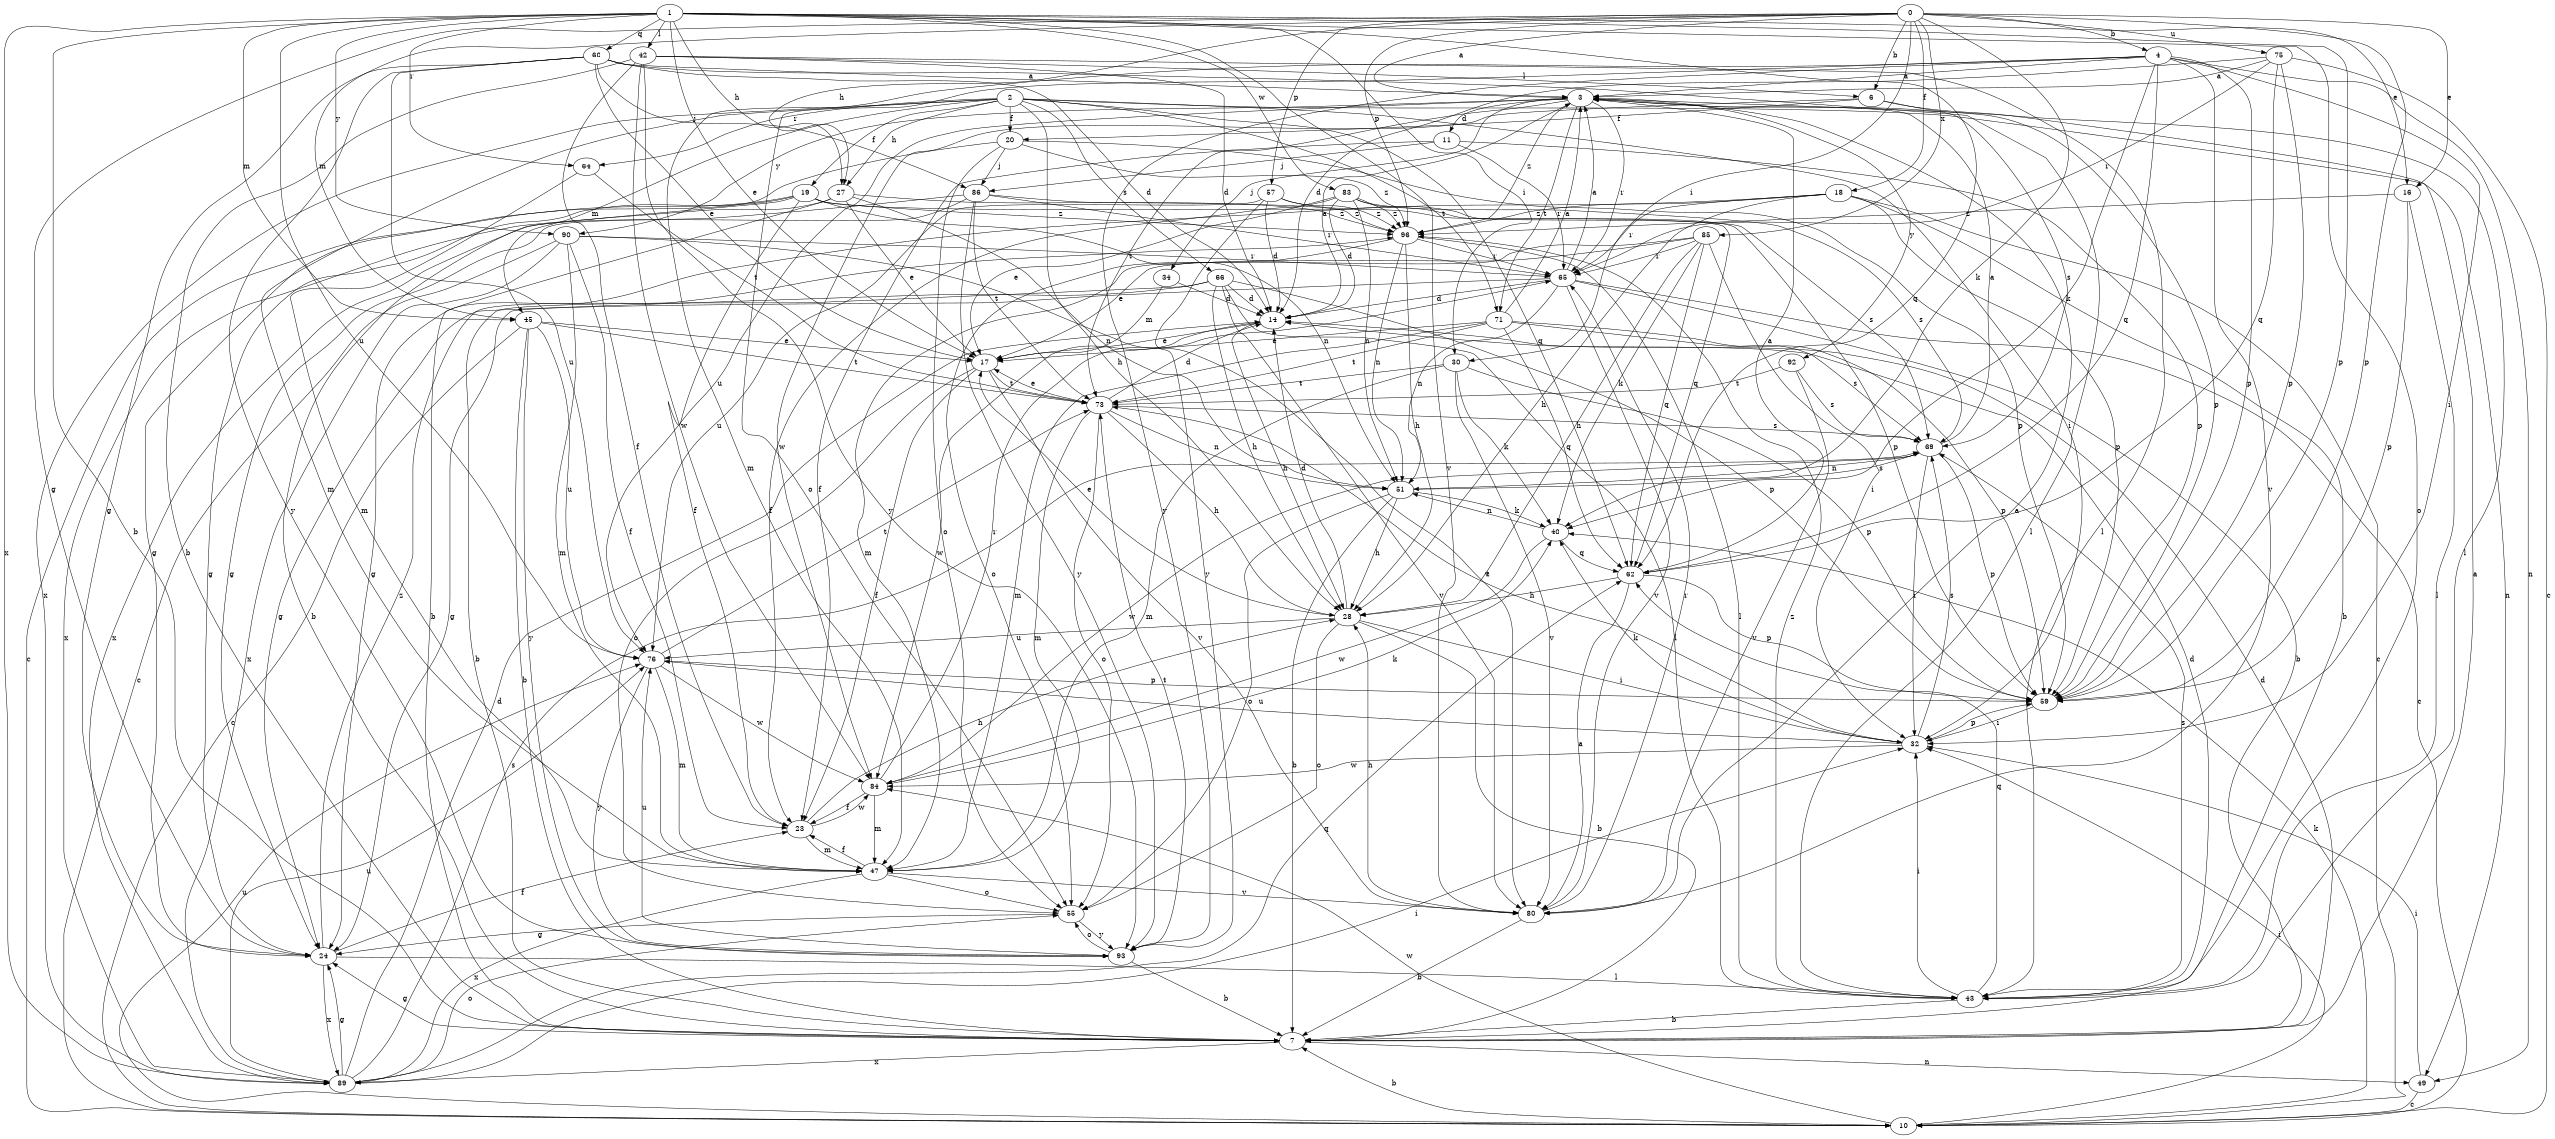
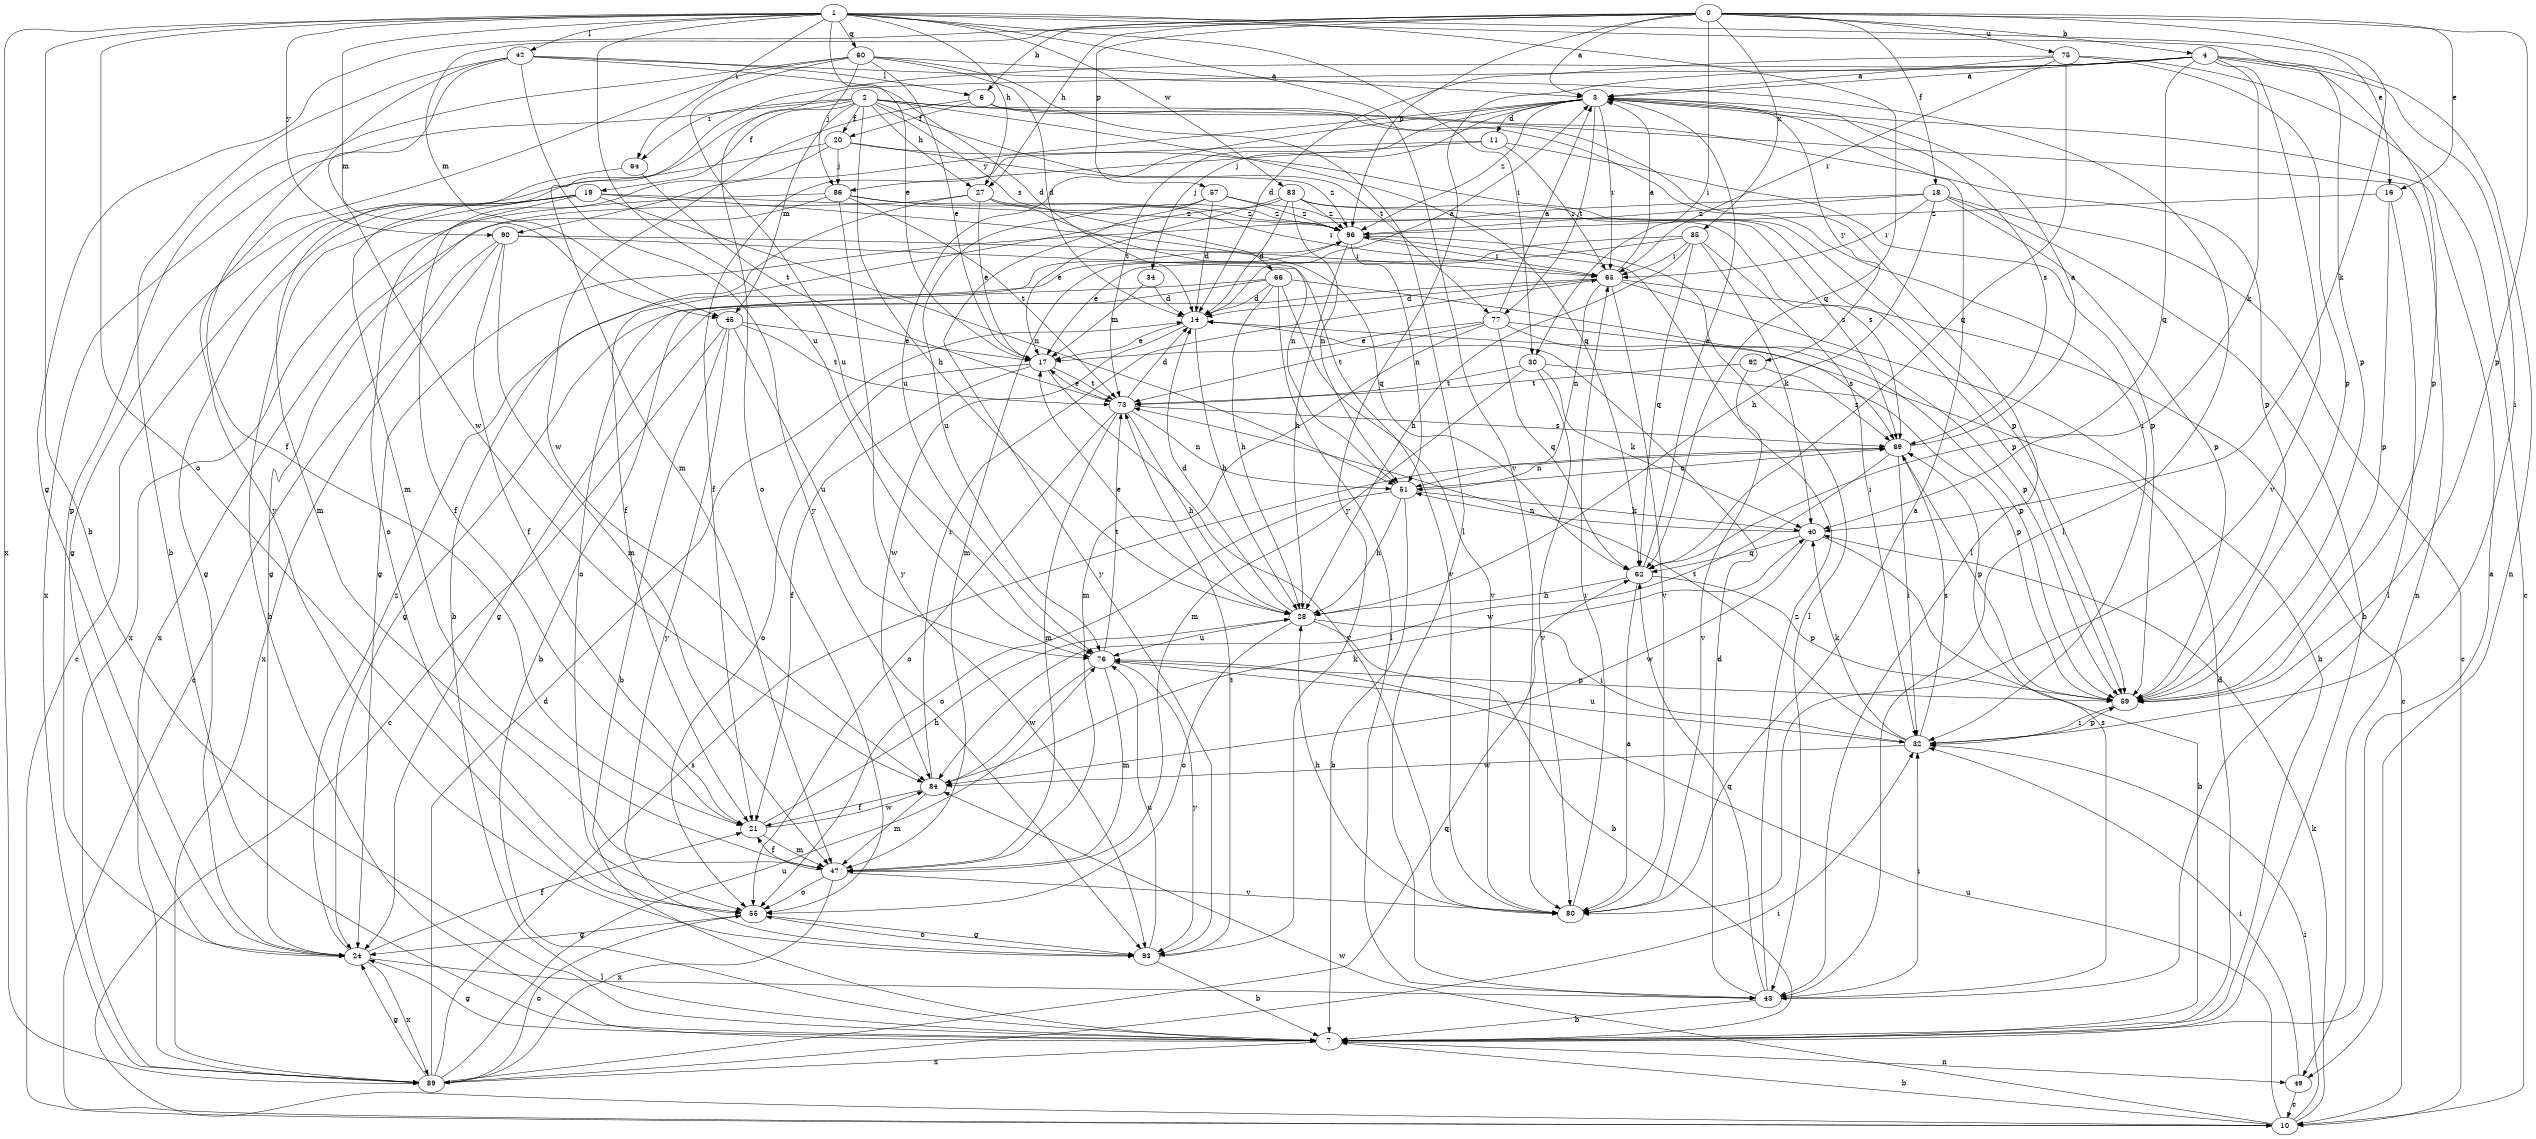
edge "1" -> "43": now "1" -> "55"
node "71": label "71" -> "77"
edge "51" -> "69": label "s" -> "o"
edge "60" -> "24": label "g" -> "p"
node "23": label "23" -> "21"
edge "55" -> "93": label "y" -> "g"
edge "80" -> "7": now "40" -> "7"
